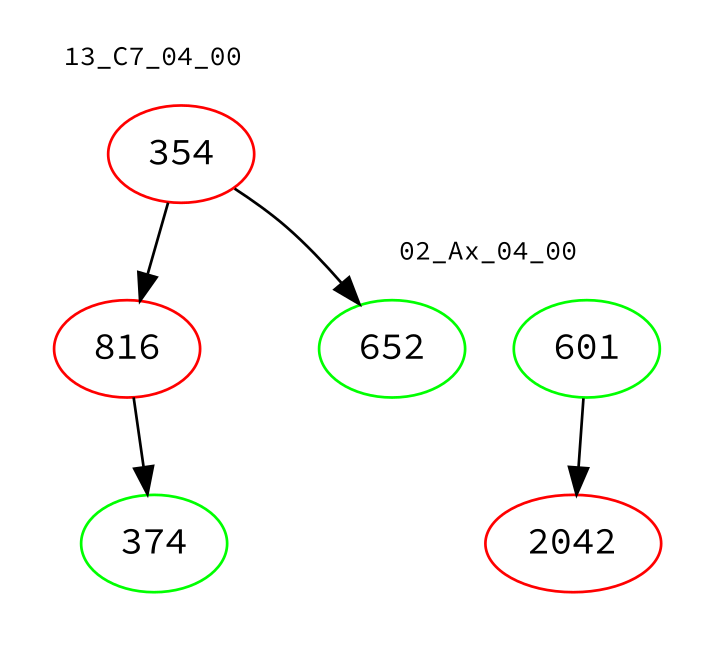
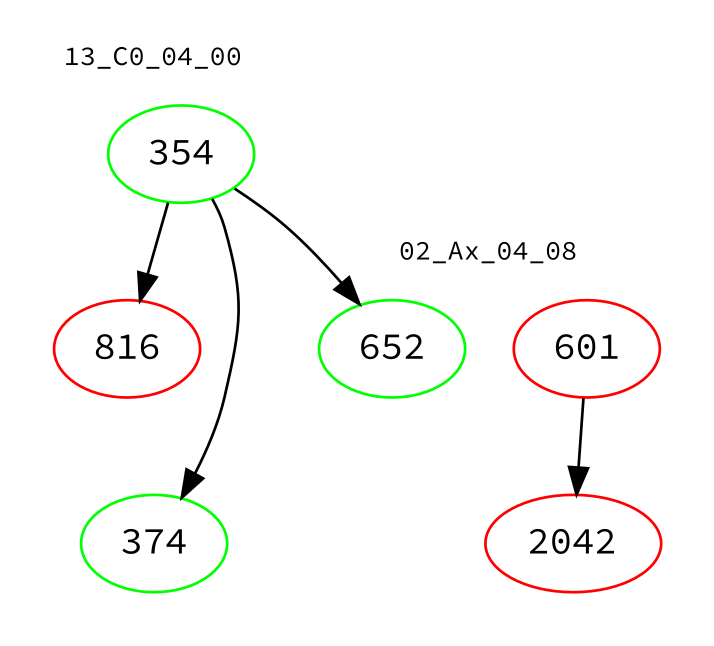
cluster "13_C7_04_00": label "13_C7_04_00" -> "13_C0_04_00"
node "354": color red -> green
cluster "02_Ax_04_00": label "02_Ax_04_00" -> "02_Ax_04_08"
node "601": color green -> red
edge "816" -> "374": now "354" -> "374"
